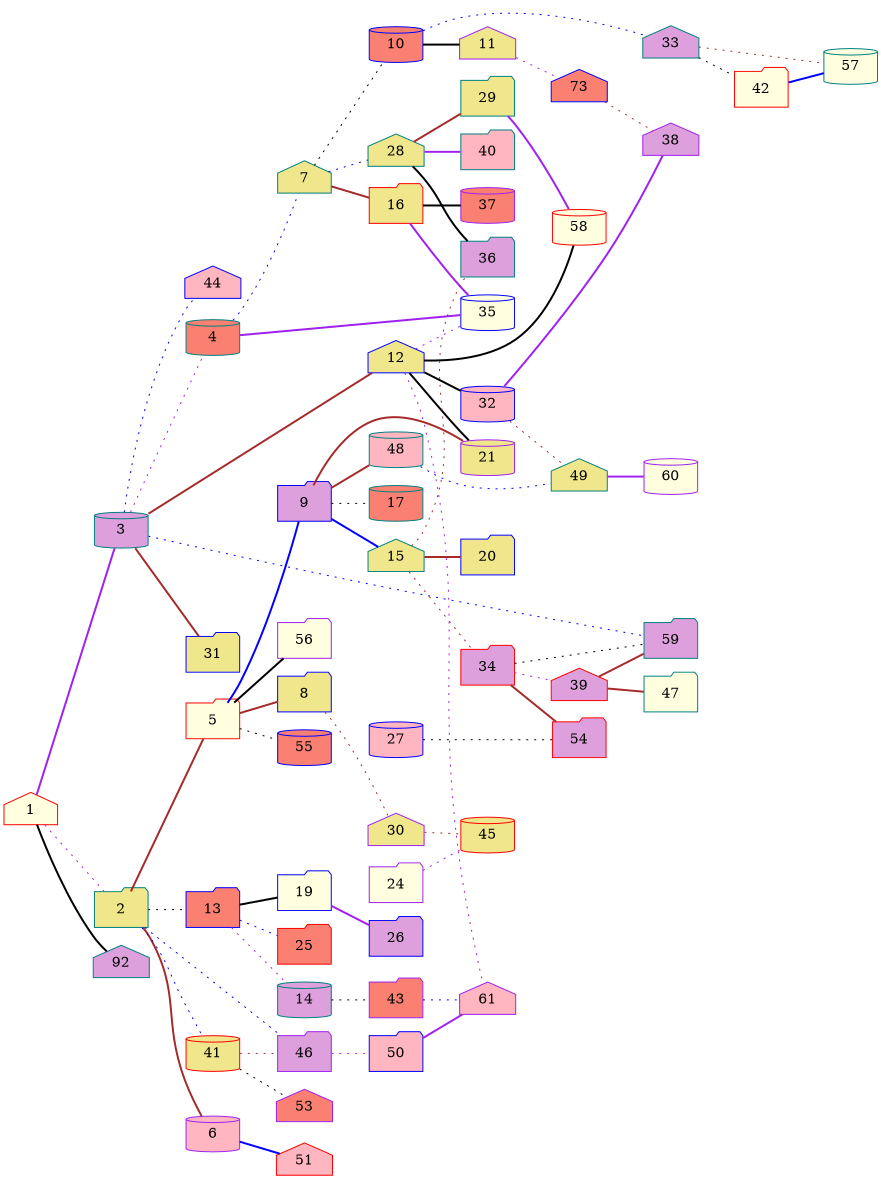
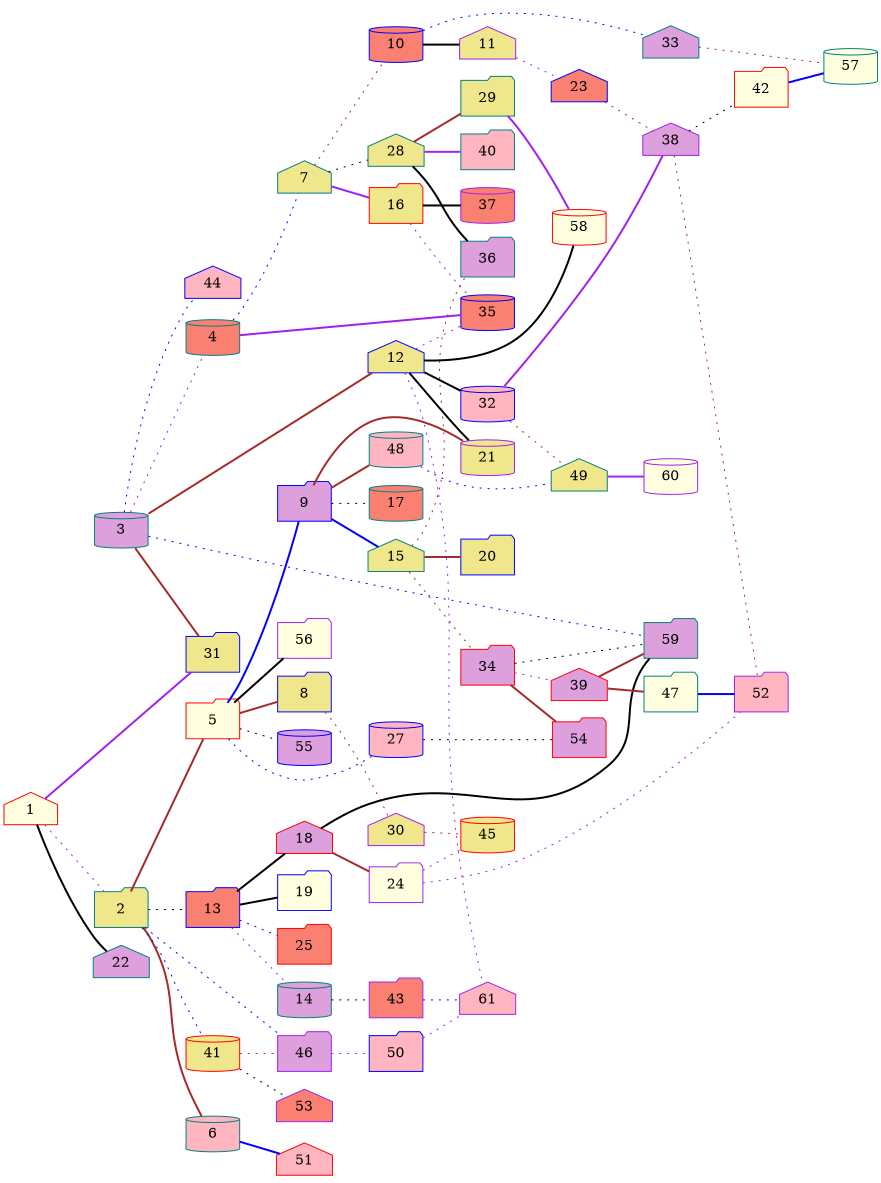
edge "33" -- "42": now "38" -- "42"
node "73": label "73" -> "23"
edge "10" -- "7": color black -> brown
edge "28" -- "7": color blue -> black
edge "7" -- "16": color brown -> purple
edge "16" -- "35": style bold -> dotted
node "35": fillcolor lightyellow -> salmon
edge "3" -- "1": now "31" -- "1"
node "52": added
node "55": fillcolor salmon -> plum
edge "5" -- "27": added
node "18": added
node "26": removed
node "92": label "92" -> "22"
edge "61" -- "50": style bold -> dotted
node "6": color purple -> teal
